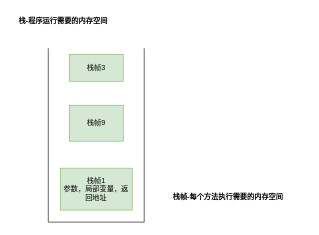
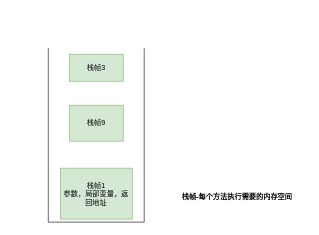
node "栈-程序运行需要的内存空间": removed
node "栈帧1 参数，局部变量，返回地址": size 72x42 -> 72x51
node "栈帧-每个方法执行需要的内存空间": moved (228, 197) -> (237, 197)
